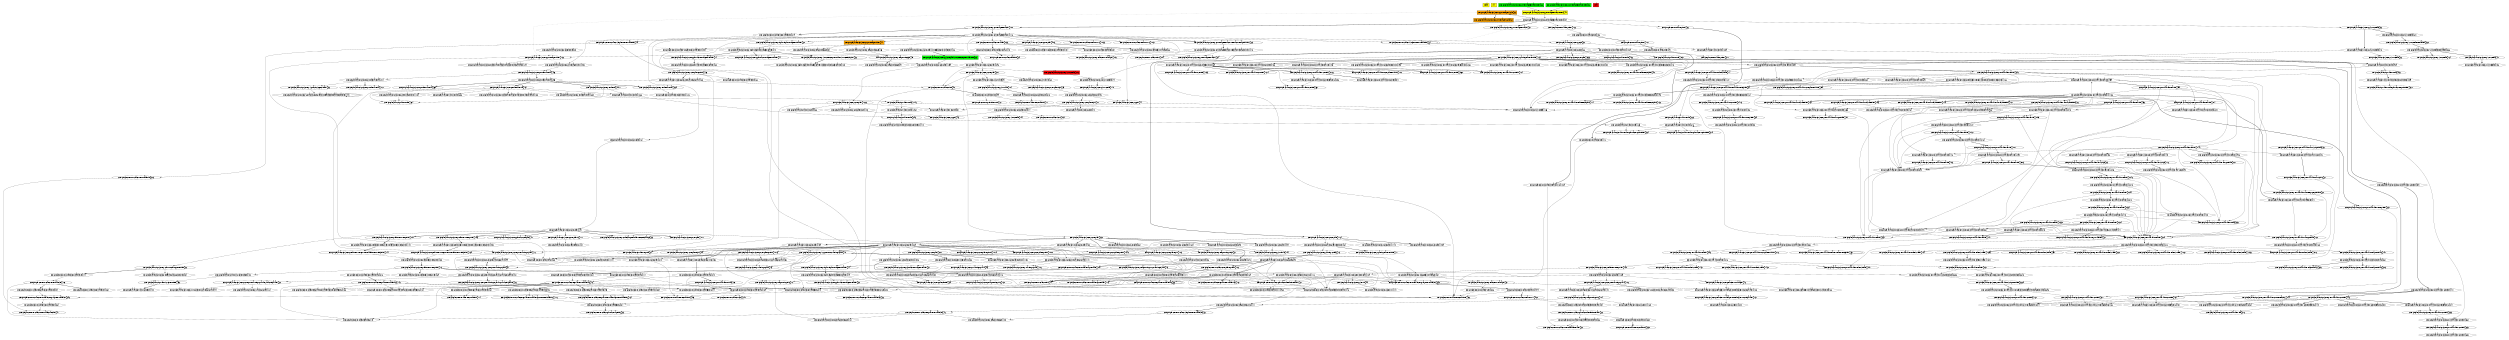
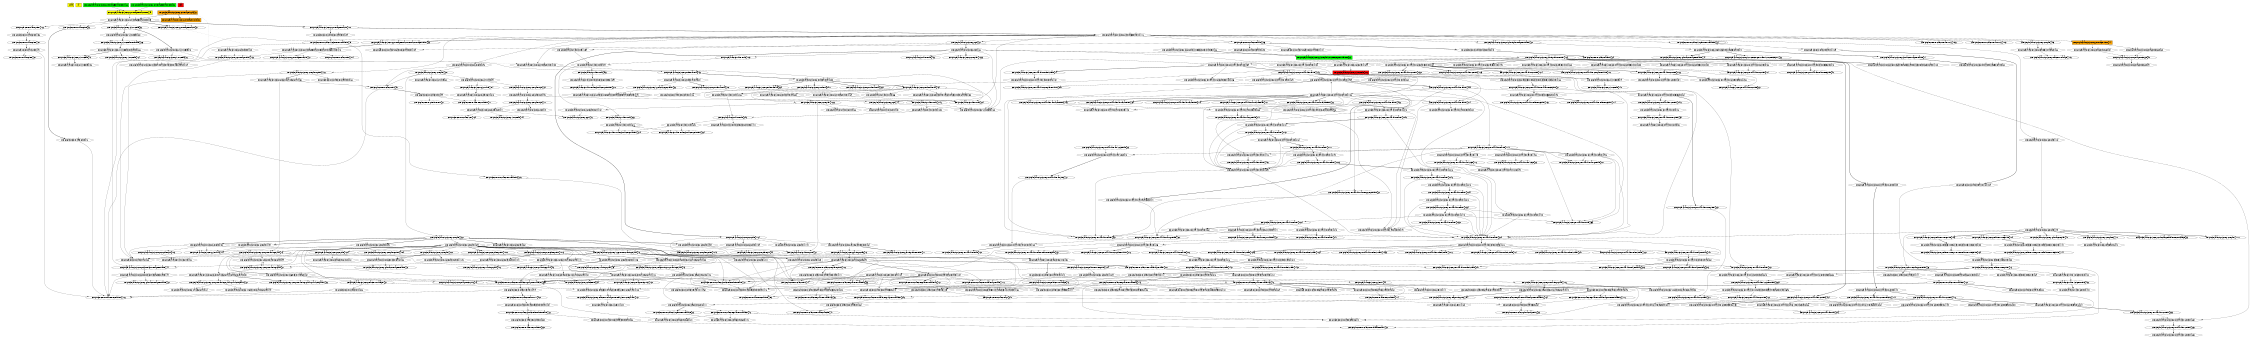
node "rhino.google.javascript.jscomp.DiagnosticType#90": label "rhino.google.javascript.jscomp.DiagnosticType#90" -> "com.google.javascript.jscomp.DiagnosticType#90"
edge "com.google.javascript.jscomp.Compiler#229" -> "com.google.javascript.jscomp.DiagnosticGroups#31": now "com.google.javascript.jscomp.Compiler#229" -> "com.google.javascript.jscomp.Compiler#1804"
edge "com.google.common.collect.ImmutableMap#240" -> "com.google.javascript.jscomp.mozilla.rhino.Node#130": now "com.google.javascript.jscomp.mozilla.rhino.ast.AstNode#163" -> "com.google.javascript.jscomp.mozilla.rhino.Node#130"
